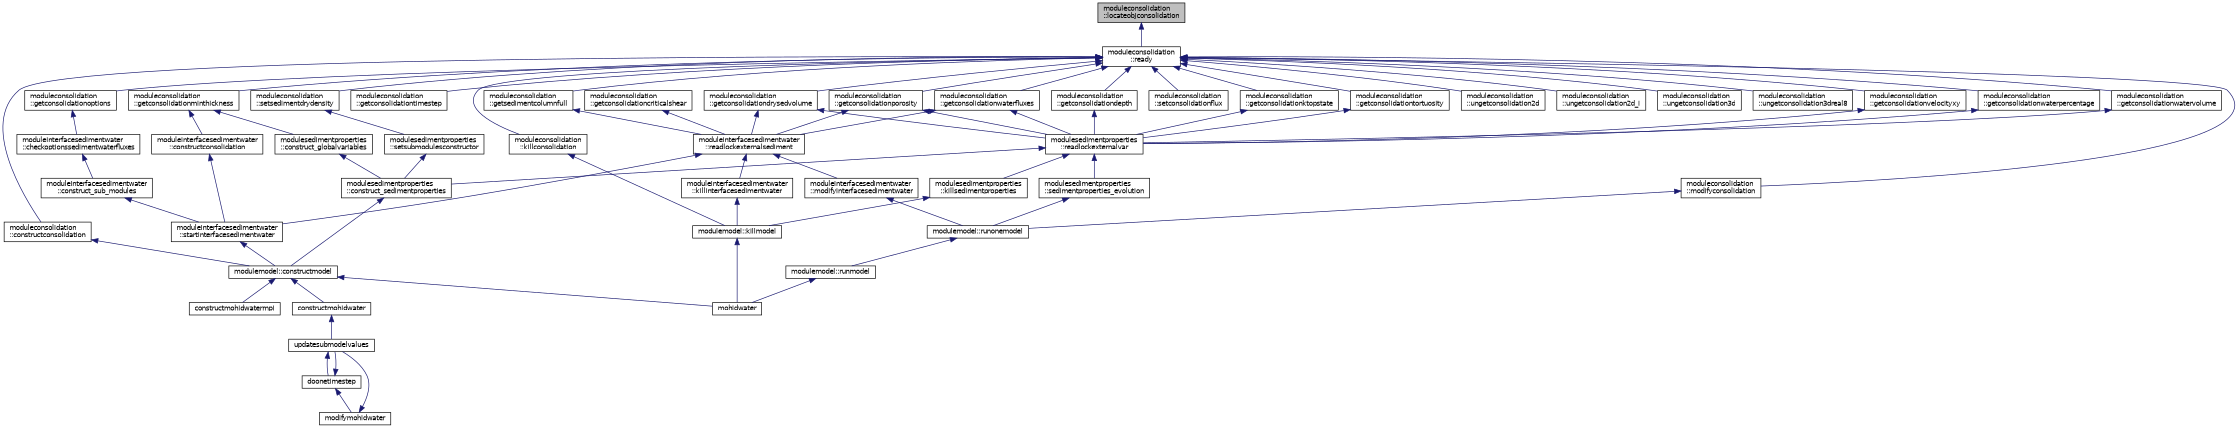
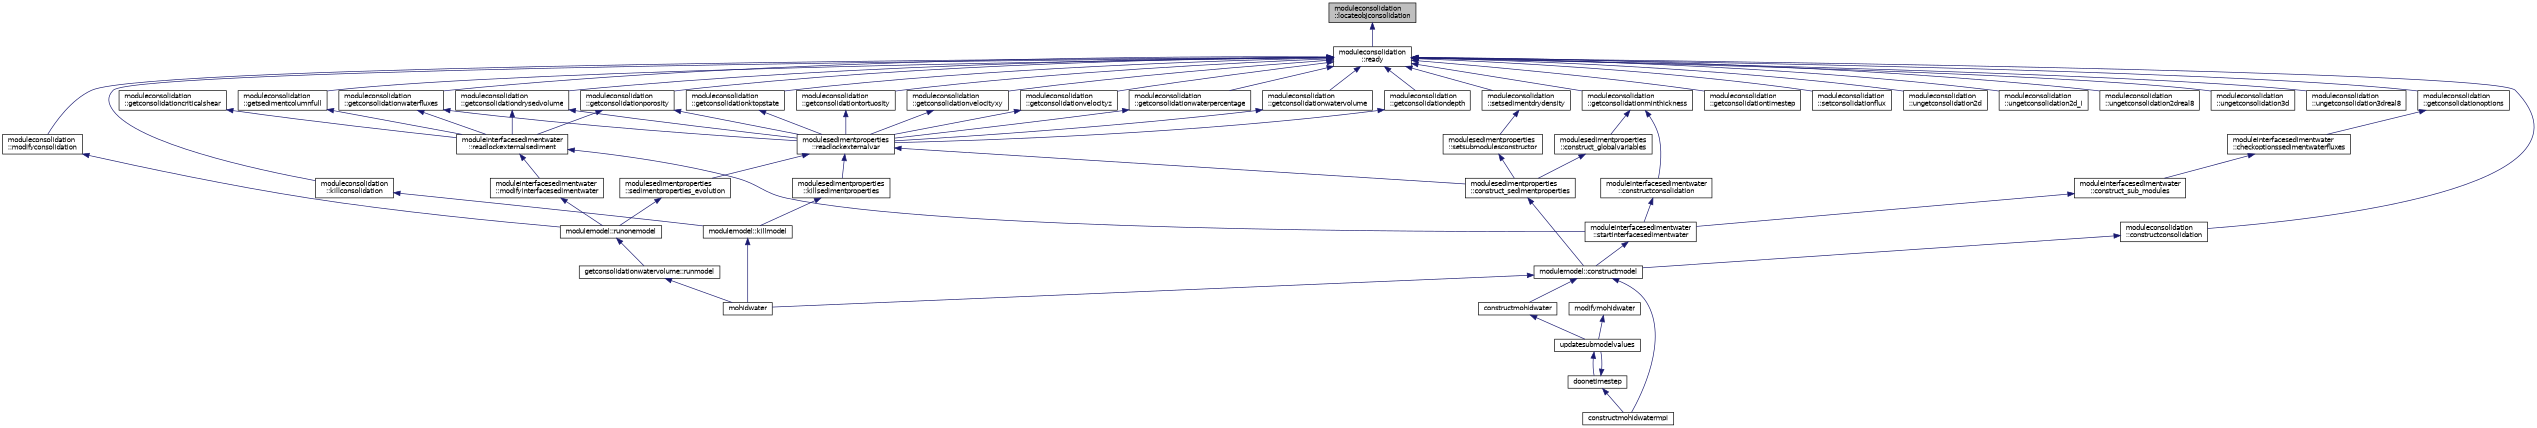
node "moduleconsolidation ::getconsolidationvelocityz": added
node "moduleconsolidation ::ungetconsolidation2dreal8": added
node "moduleinterfacesedimentwater ::killinterfacesedimentwater": removed
node "modulemodel::runmodel": label "modulemodel::runmodel" -> "getconsolidationwatervolume::runmodel"
edge "modifymohidwater" -> "doonetimestep": now "constructmohidwatermpi" -> "doonetimestep"
